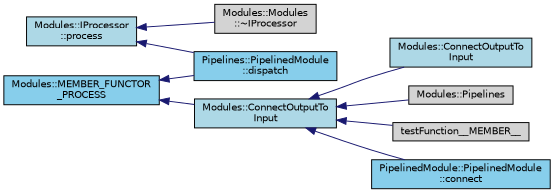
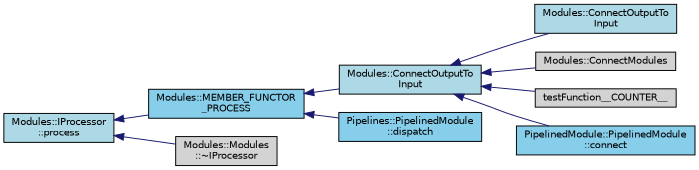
edge "Pipelines::PipelinedModule ::dispatch" -> "Modules::IProcessor ::process": now "Modules::MEMBER_FUNCTOR _PROCESS" -> "Modules::IProcessor ::process"
node "Modules::Pipelines": label "Modules::Pipelines" -> "Modules::ConnectModules"
node "testFunction__MEMBER__": label "testFunction__MEMBER__" -> "testFunction__COUNTER__"
